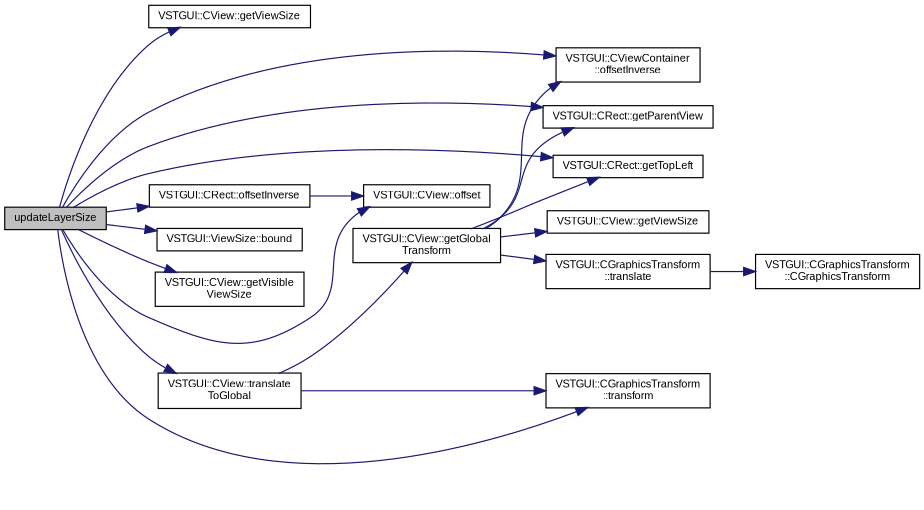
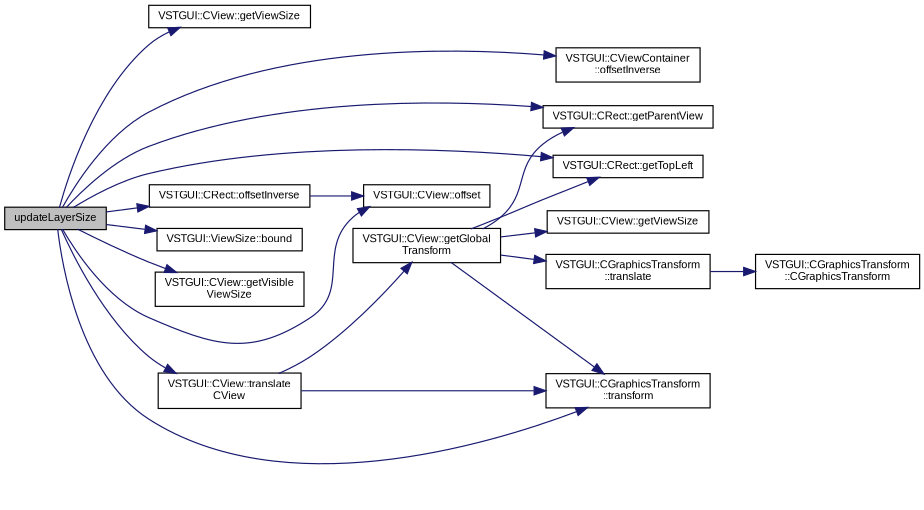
edge "VSTGUI::CView::getGlobal Transform" -> "VSTGUI::CViewContainer ::offsetInverse": now "VSTGUI::CView::getGlobal Transform" -> "VSTGUI::CGraphicsTransform ::transform"
node "VSTGUI::CView::translate ToGlobal": label "VSTGUI::CView::translate ToGlobal" -> "VSTGUI::CView::translate CView"
